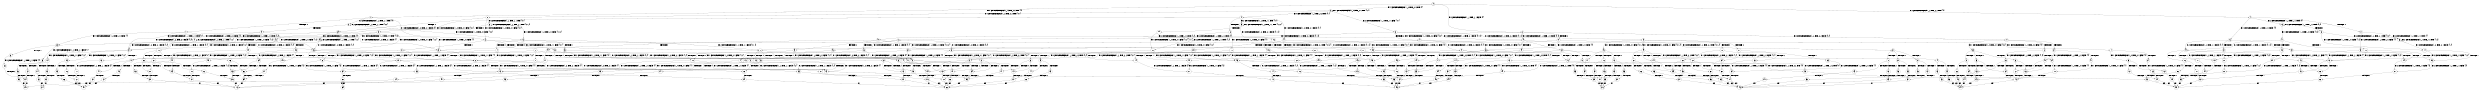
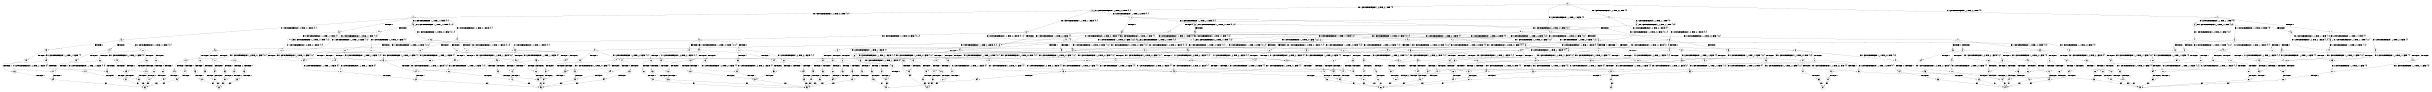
edge "8" -> "23": now "8" -> "27"
edge "41" -> "96": removed, label "EX !0 !ATOMIC_EXCH_BRANCH (1, +1, TRUE, +0, 2, FALSE) !{0, 1}"
edge "196" -> "273": removed, label "TERMINATE !2"
edge "186" -> "266": now "186" -> "271"
edge "215" -> "286": reversed
